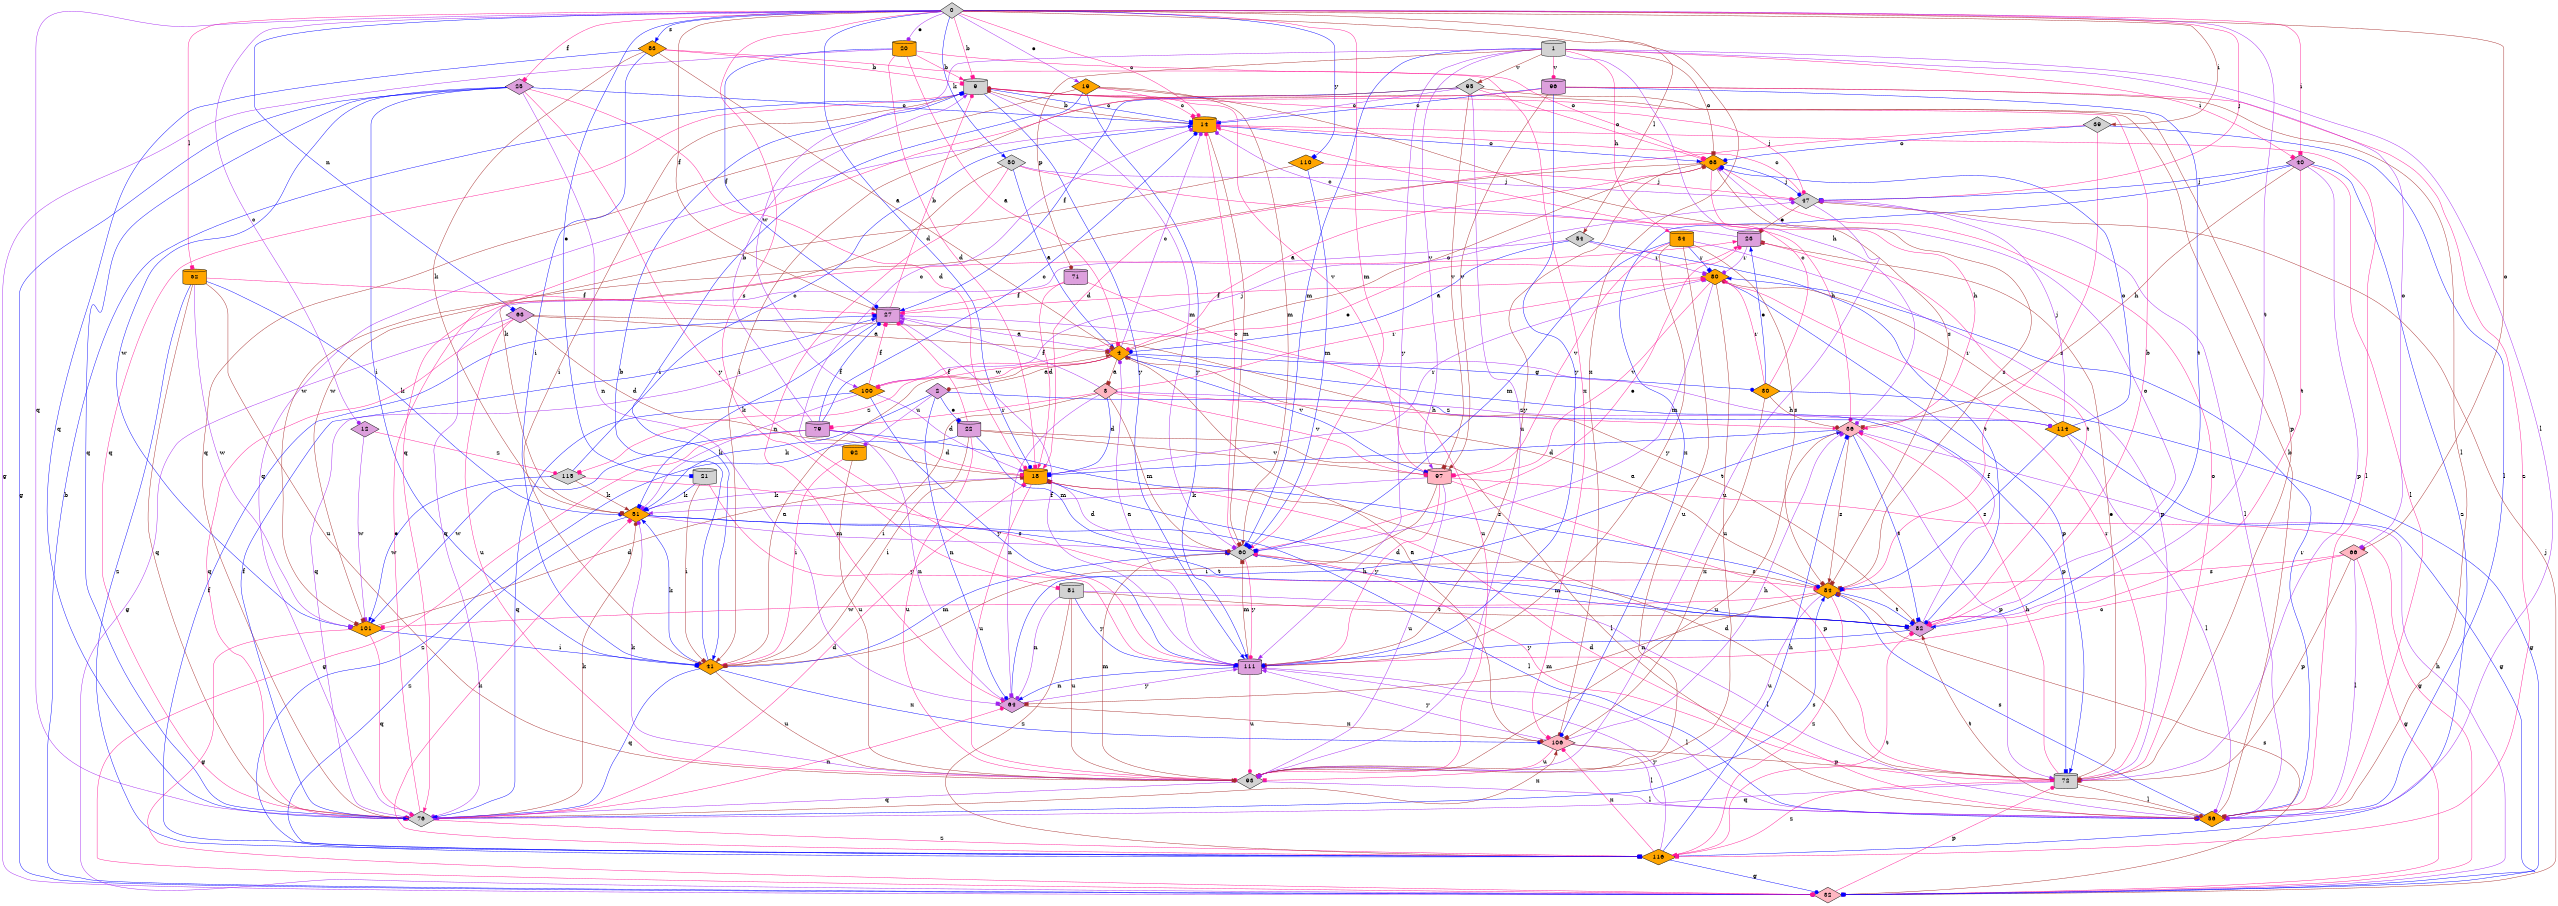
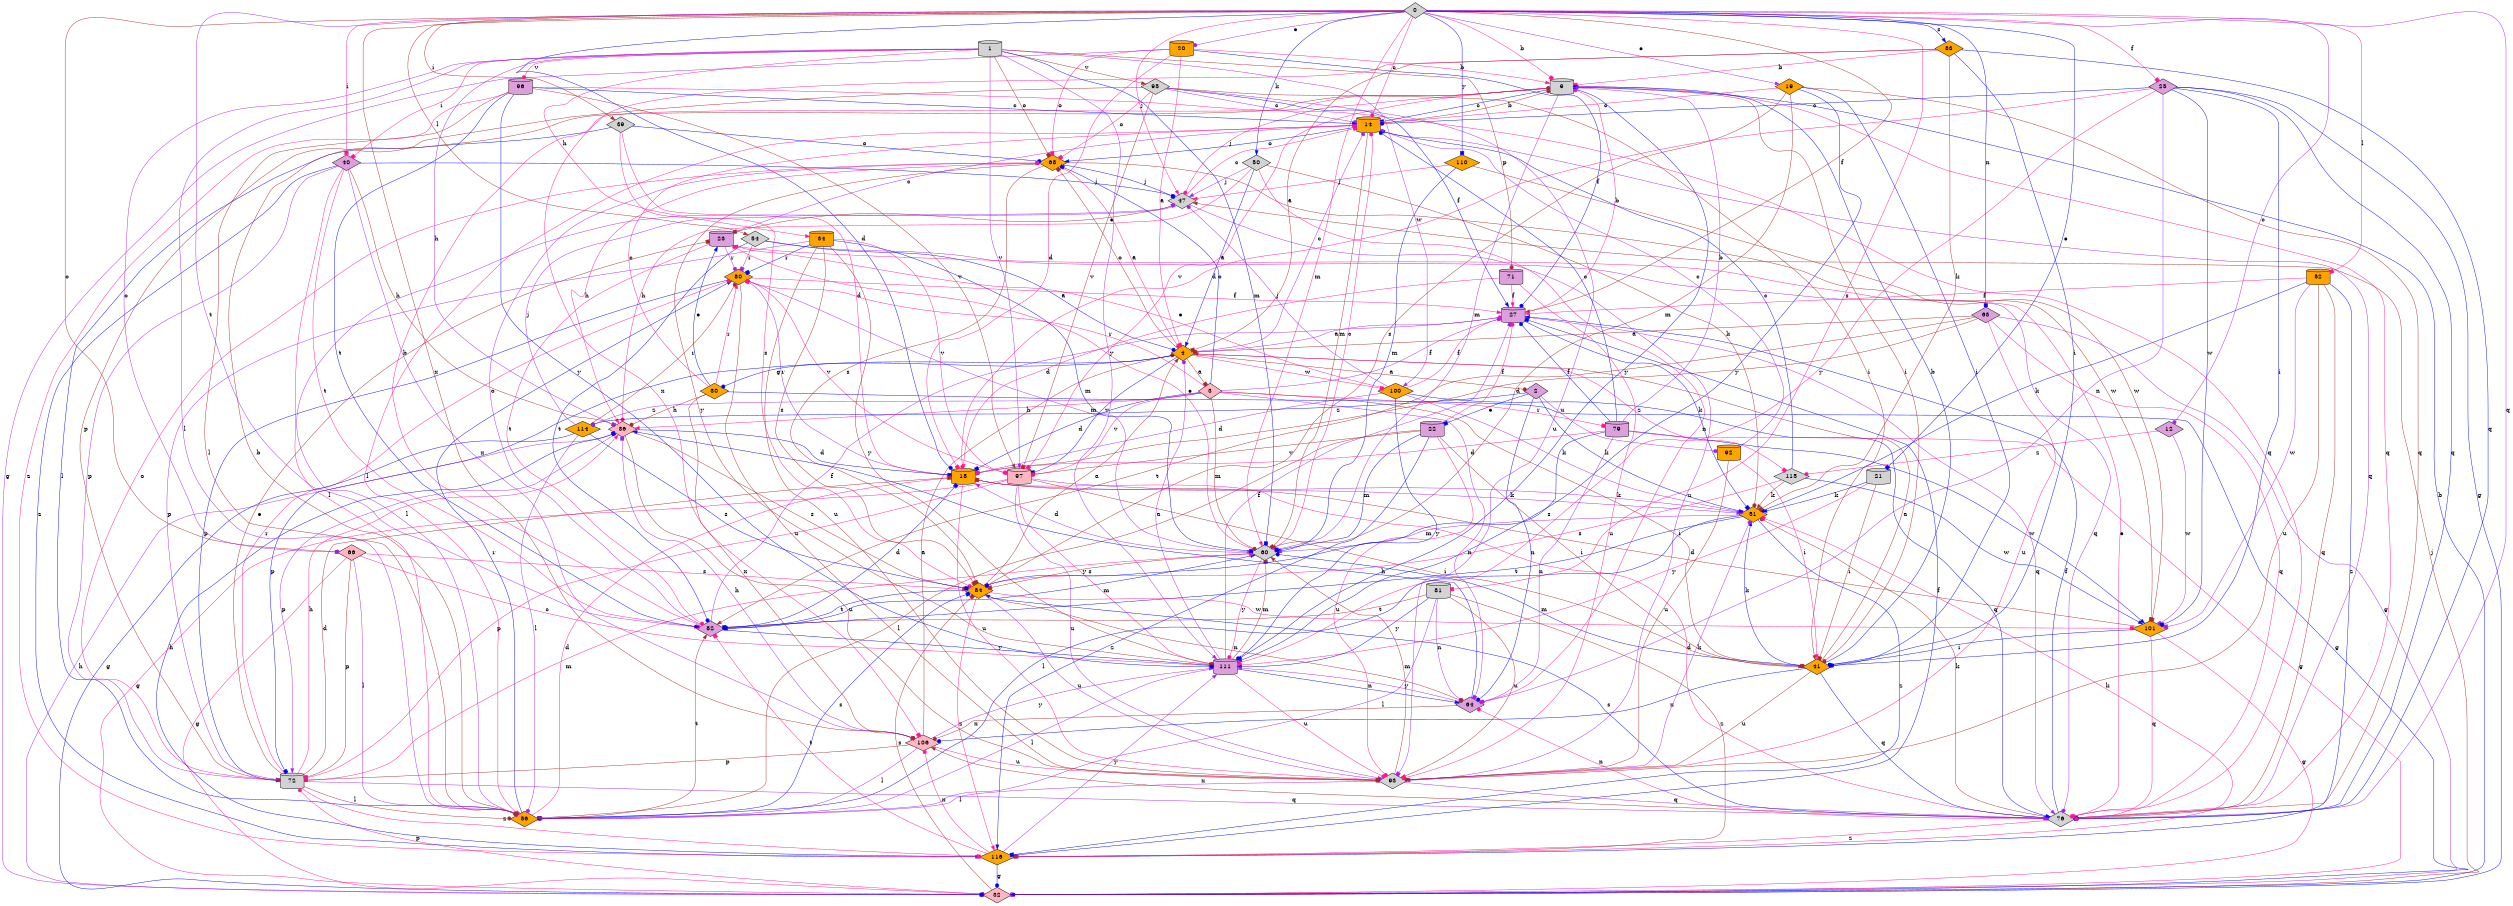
edge "114" -> "68": now "3" -> "68"
edge "40" -> "106": color blue -> purple
edge "36" -> "82": removed, label "t"
edge "80" -> "93": arrowhead box -> dot
